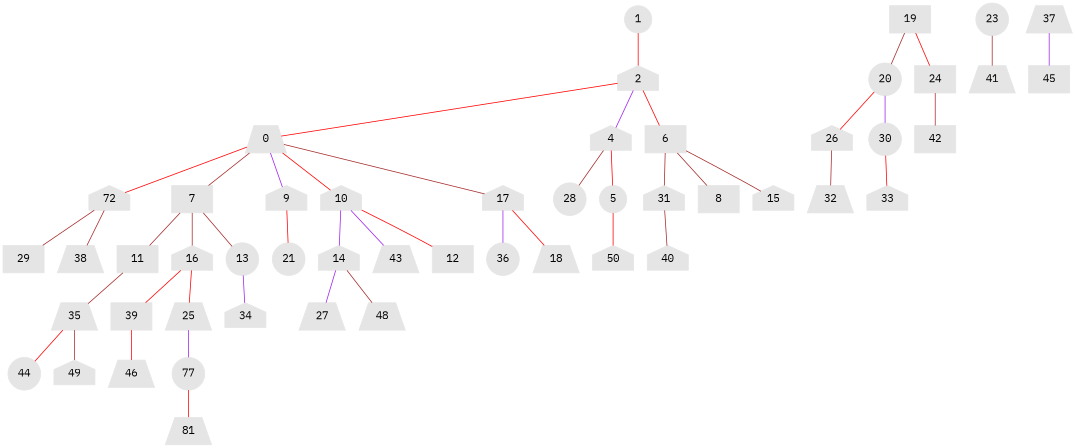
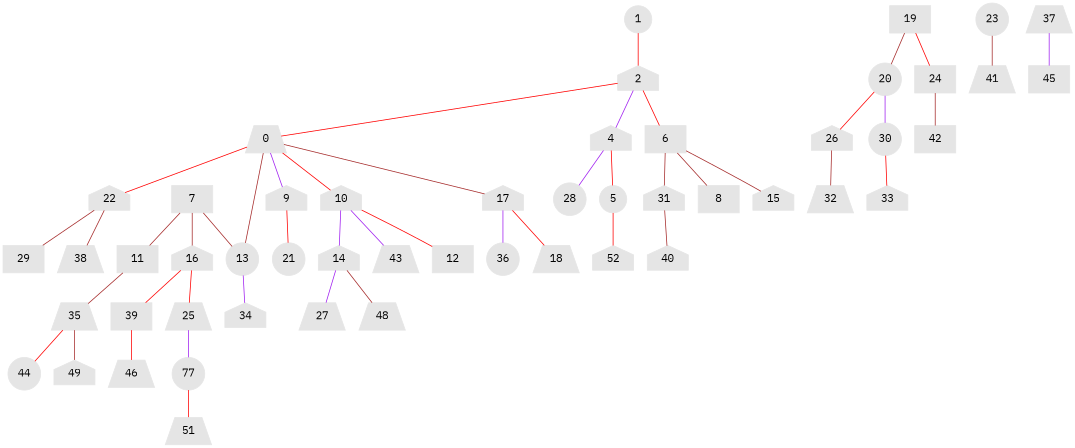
edge "4" -- "28": color brown -> purple
edge "0" -- "7": now "0" -- "13"
node "72": label "72" -> "22"
node "50": label "50" -> "52"
node "81": label "81" -> "51"
